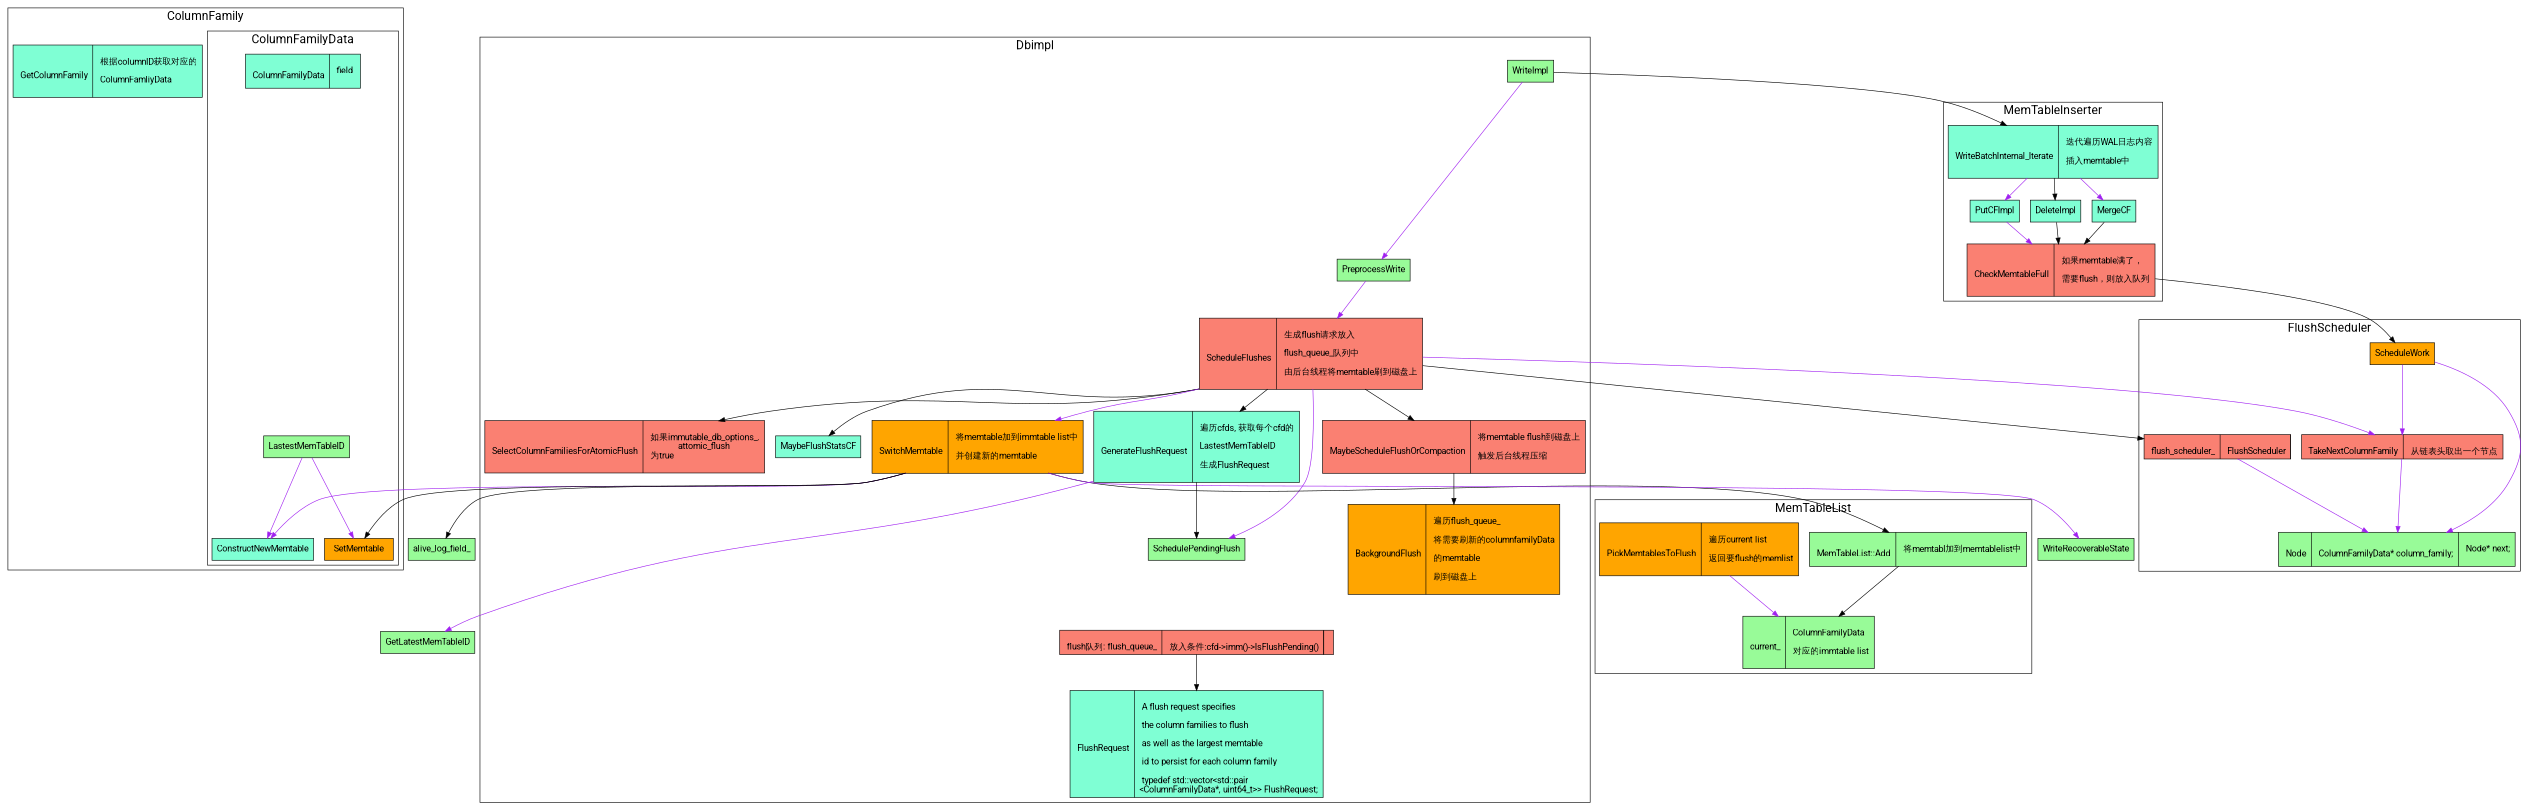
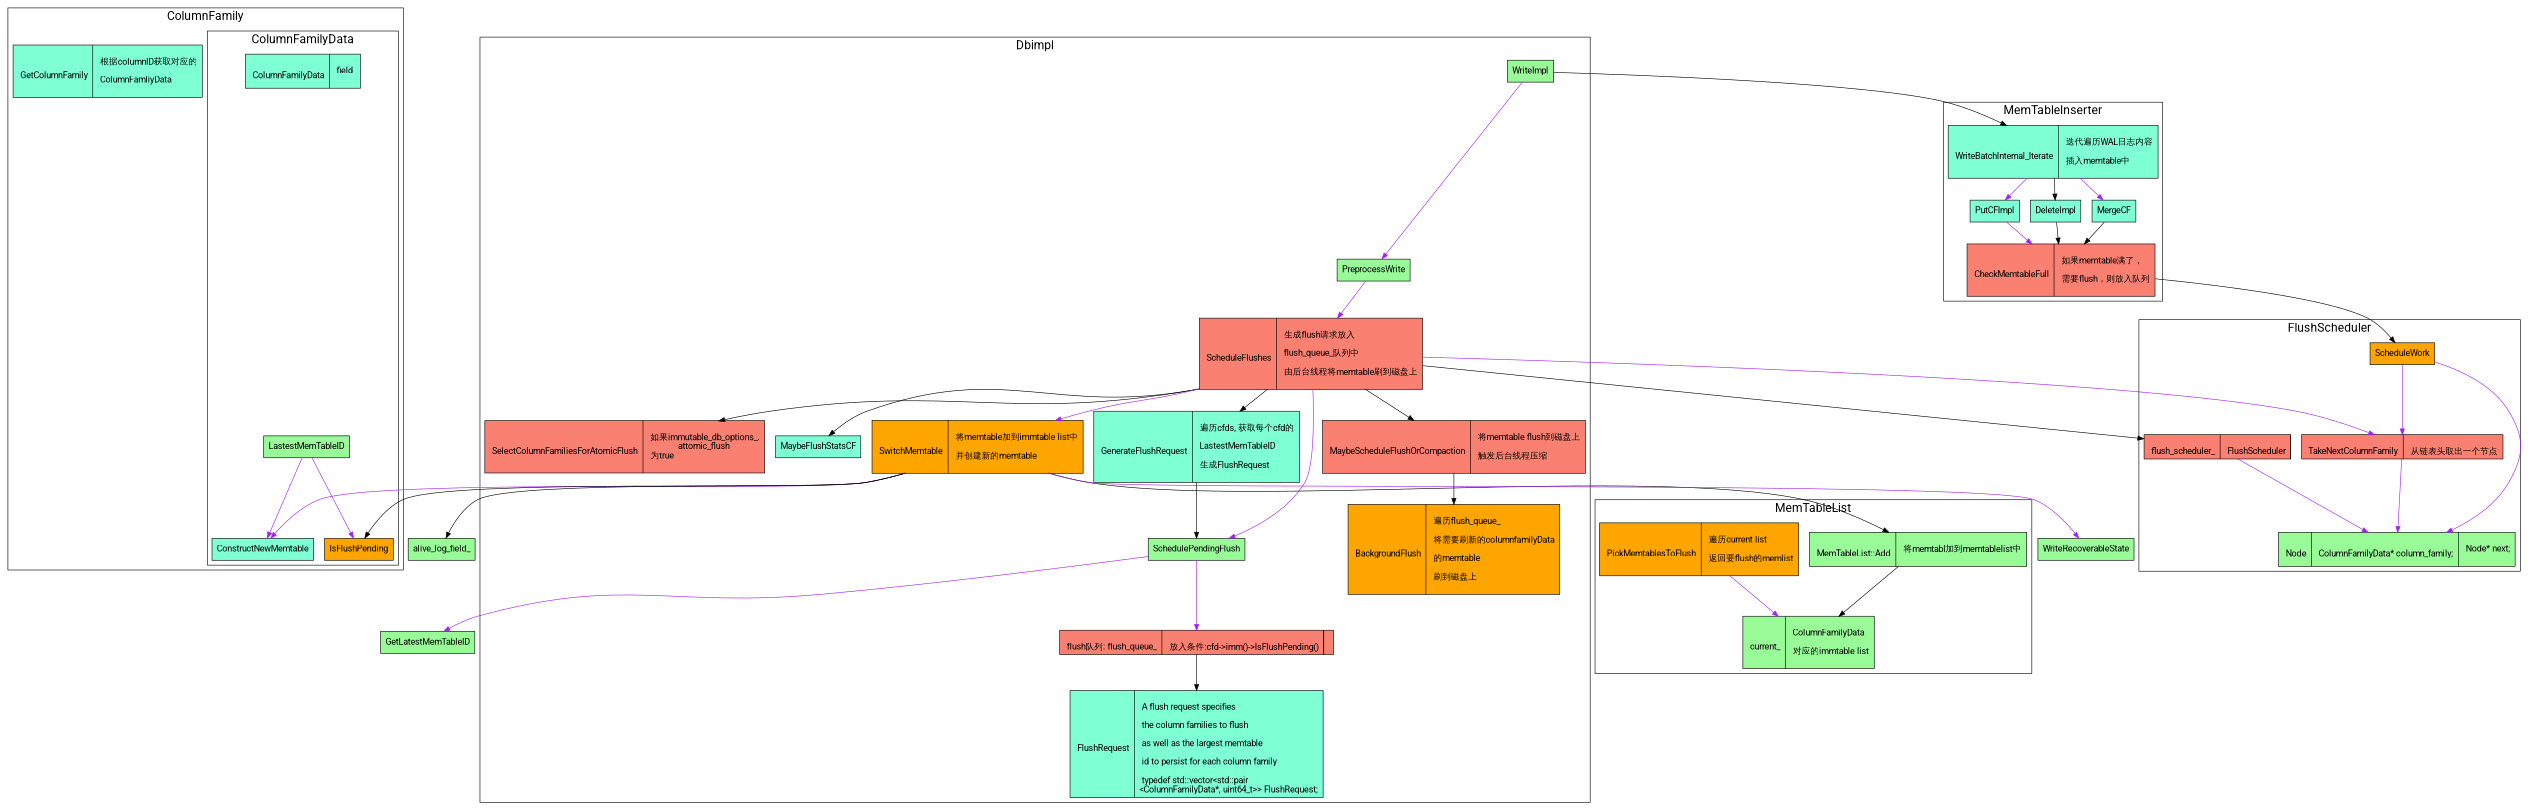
edge "GenerateFlushRequest" -> "GetLatestMemTableID": now "SchedulePendingFlush" -> "GetLatestMemTableID"
node "SetMemtable": label "SetMemtable" -> "IsFlushPending"
edge "SchedulePendingFlush" -> "flush队列: flush_queue_": added
